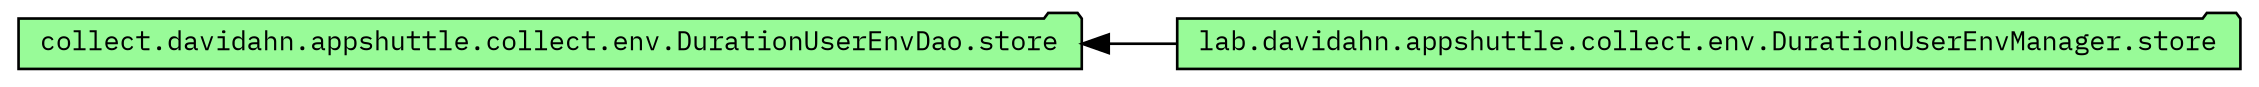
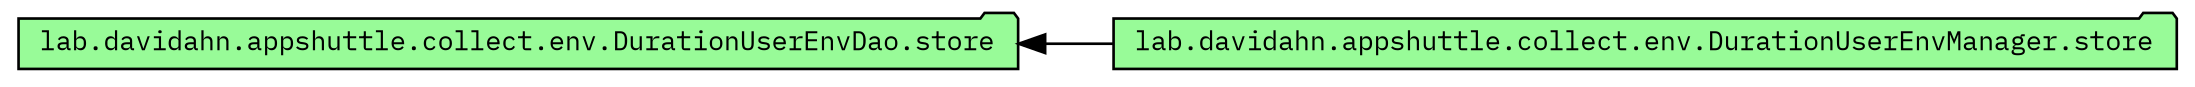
node "collect.davidahn.appshuttle.collect.env.DurationUserEnvDao.store": label "collect.davidahn.appshuttle.collect.env.DurationUserEnvDao.store" -> "lab.davidahn.appshuttle.collect.env.DurationUserEnvDao.store"
